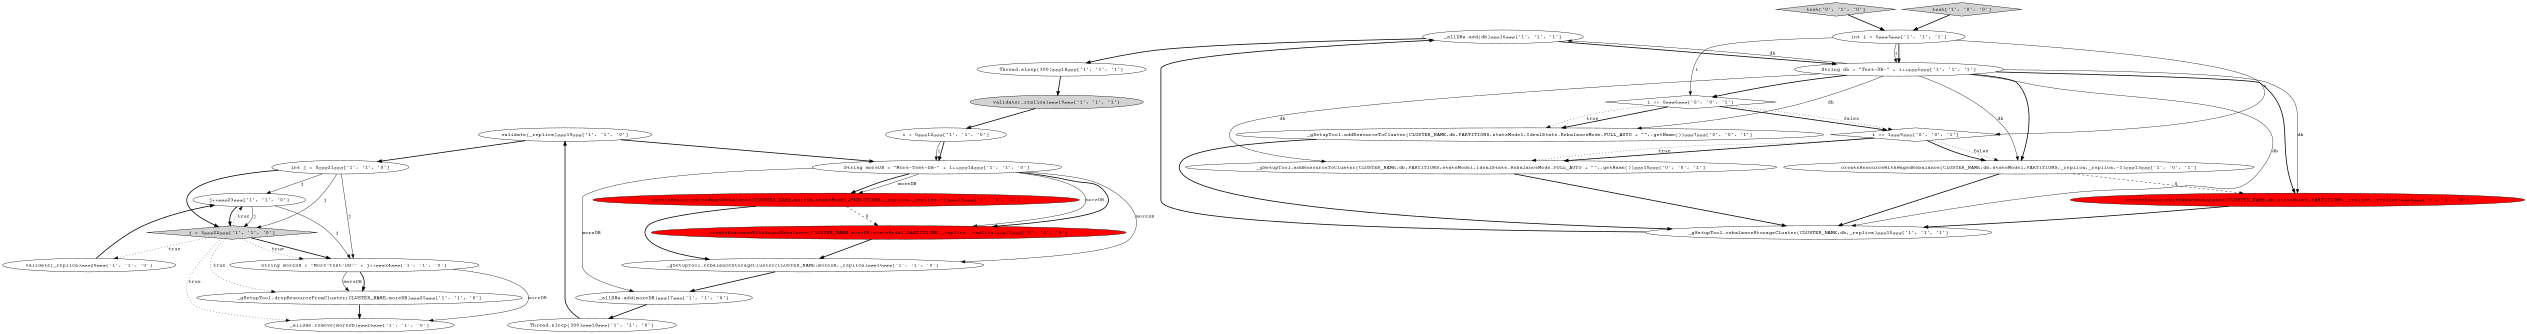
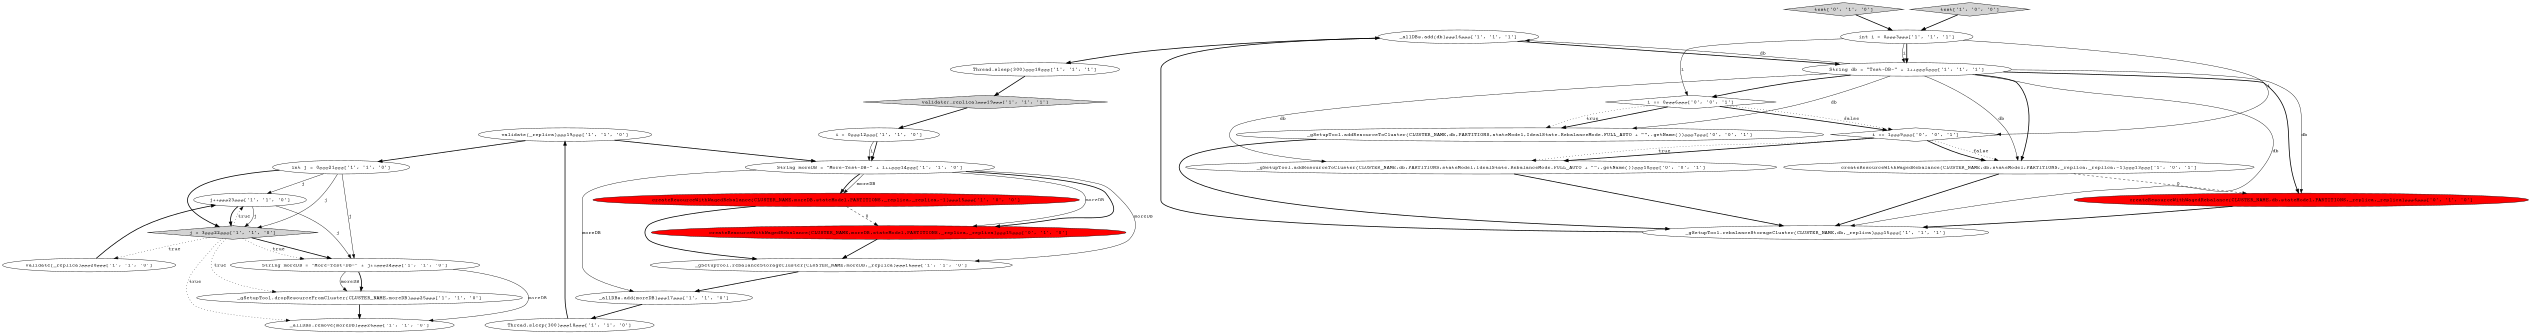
node "validate(_replica)@@@19@@@['1', '1', '1']": shape ellipse -> diamond
